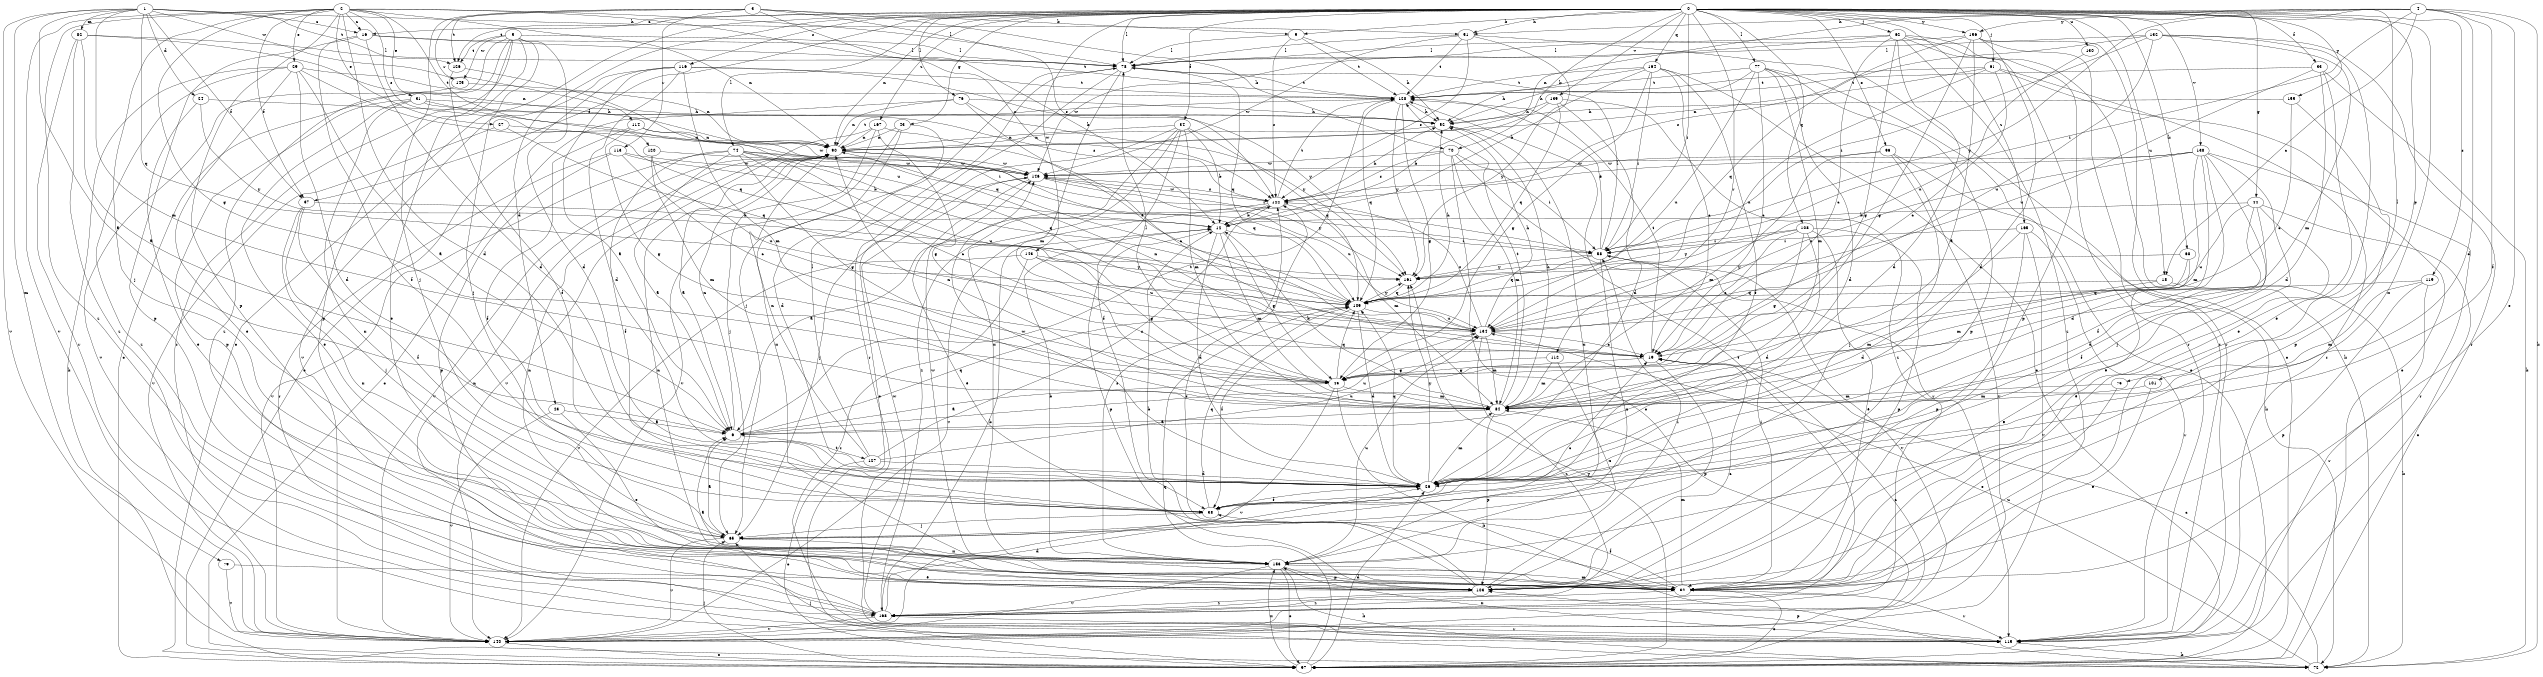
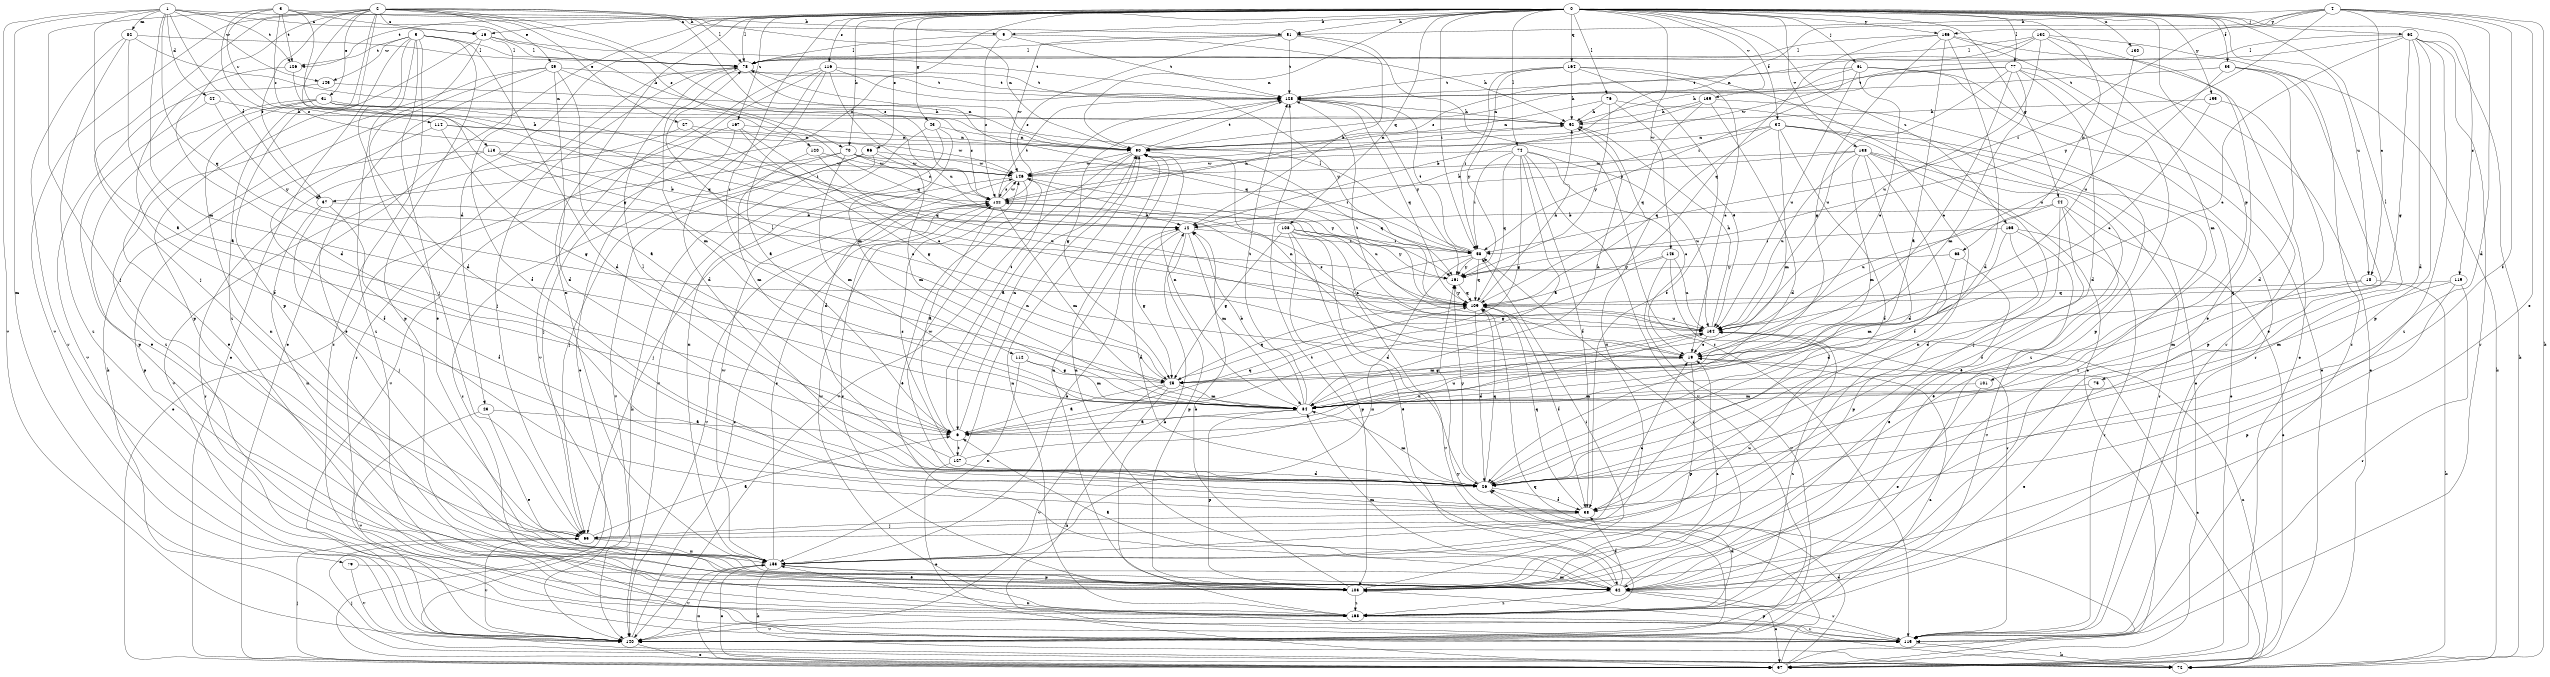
edge "164" -> "45": removed, label "g"
edge "140" -> "122": added, label "s"
